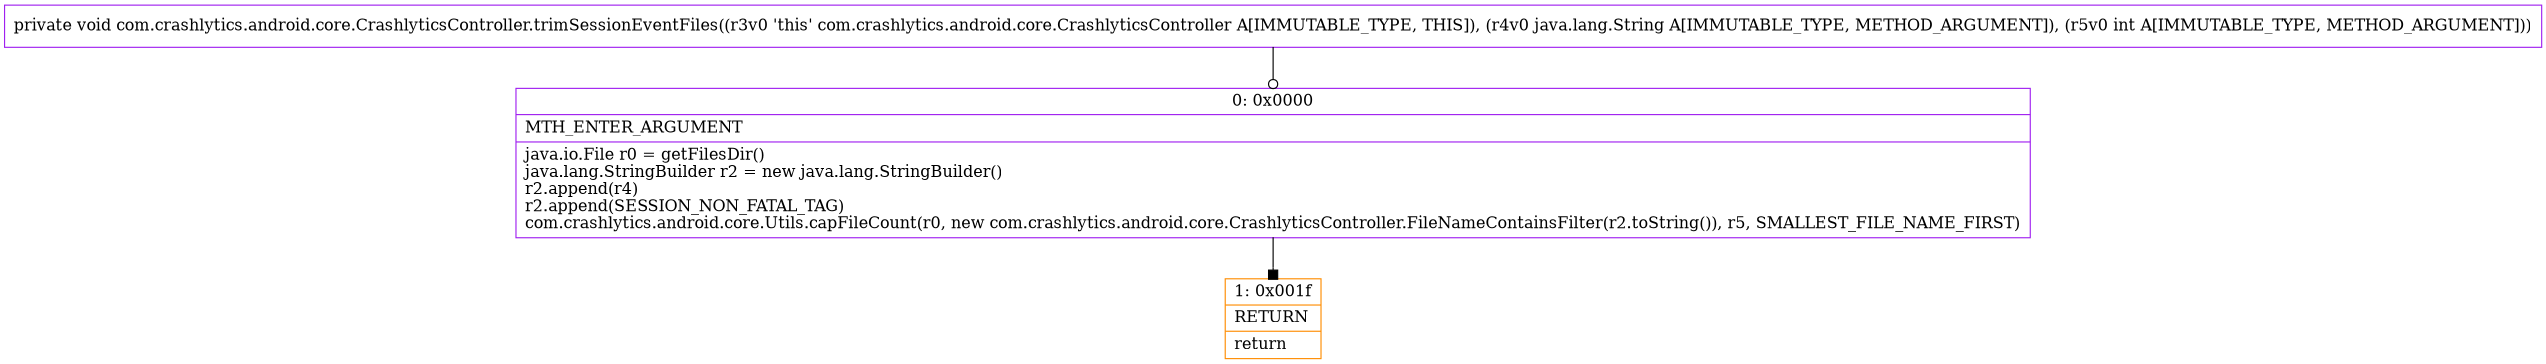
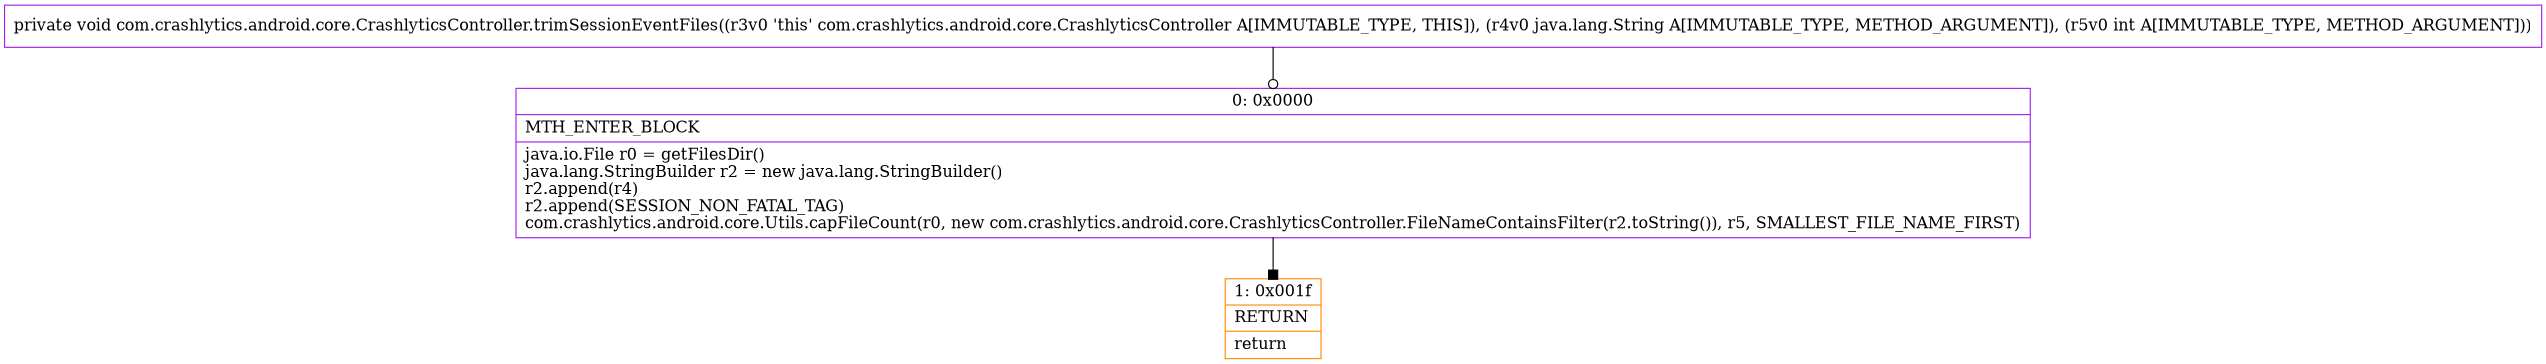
node "0: 0x0000": text "MTH_ENTER_ARGUMENT" -> "MTH_ENTER_BLOCK"
